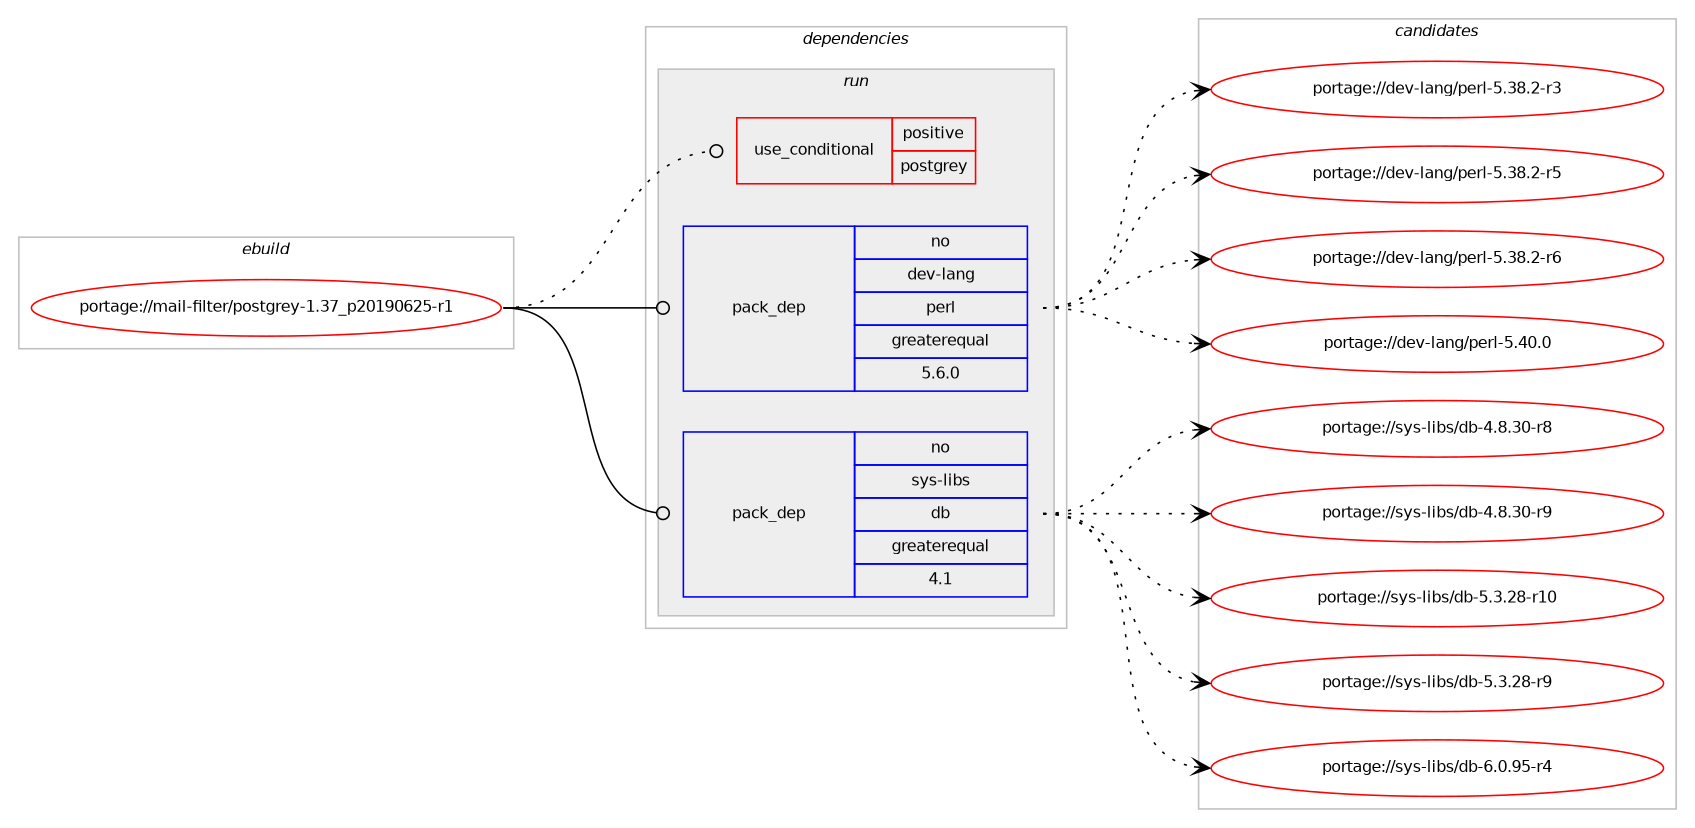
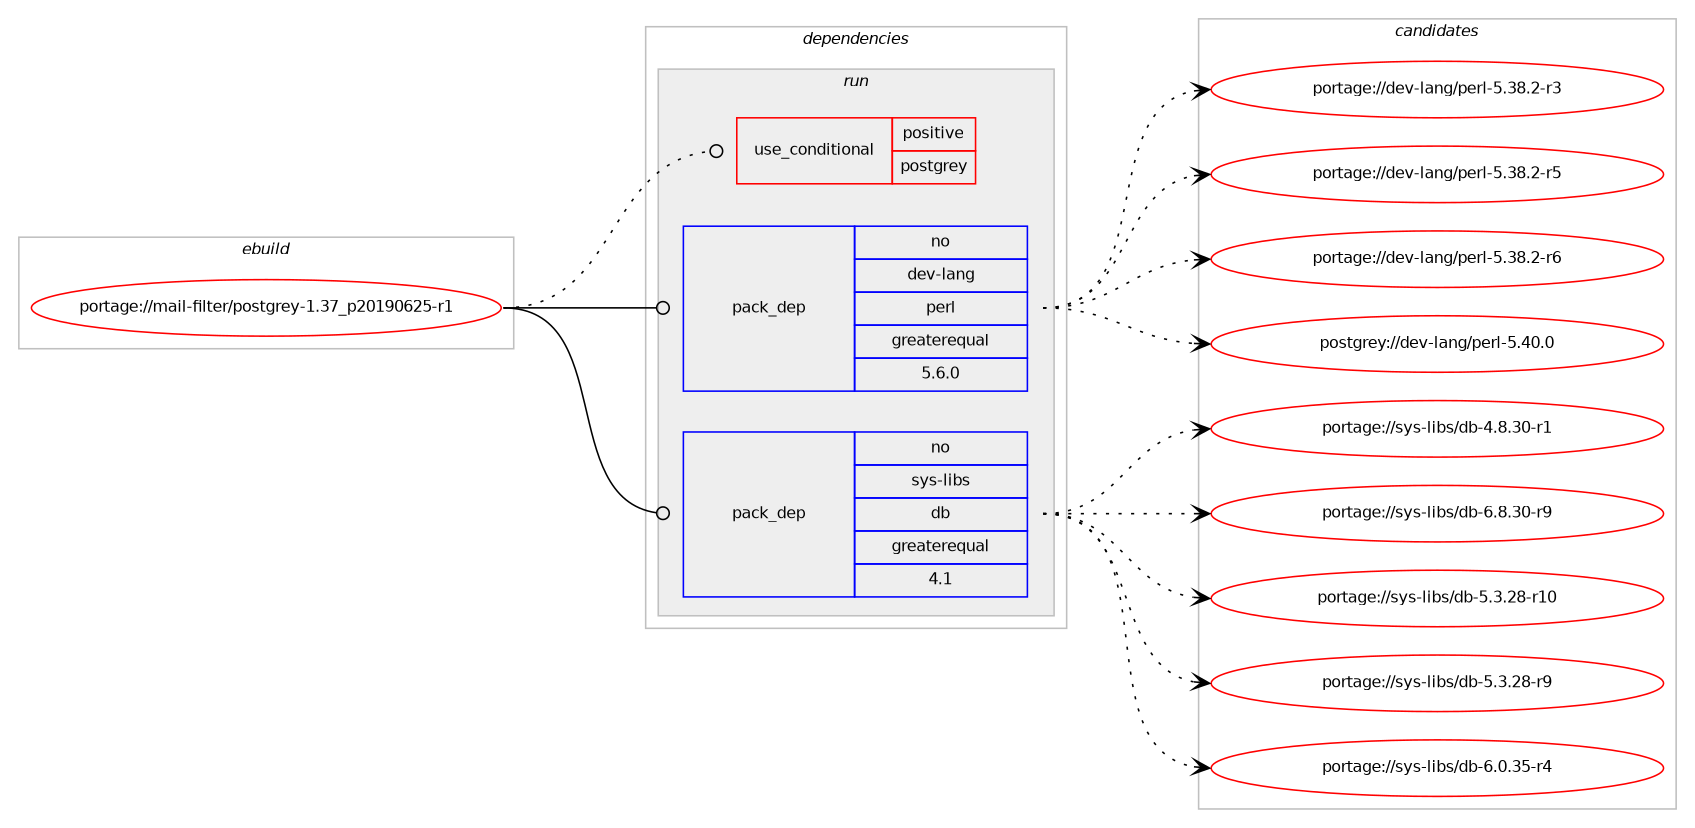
node "portage://dev-lang/perl-5.40.0": label "portage://dev-lang/perl-5.40.0" -> "postgrey://dev-lang/perl-5.40.0"
node "portage://sys-libs/db-4.8.30-r8": label "portage://sys-libs/db-4.8.30-r8" -> "portage://sys-libs/db-4.8.30-r1"
node "portage://sys-libs/db-4.8.30-r9": label "portage://sys-libs/db-4.8.30-r9" -> "portage://sys-libs/db-6.8.30-r9"
node "portage://sys-libs/db-6.0.95-r4": label "portage://sys-libs/db-6.0.95-r4" -> "portage://sys-libs/db-6.0.35-r4"
